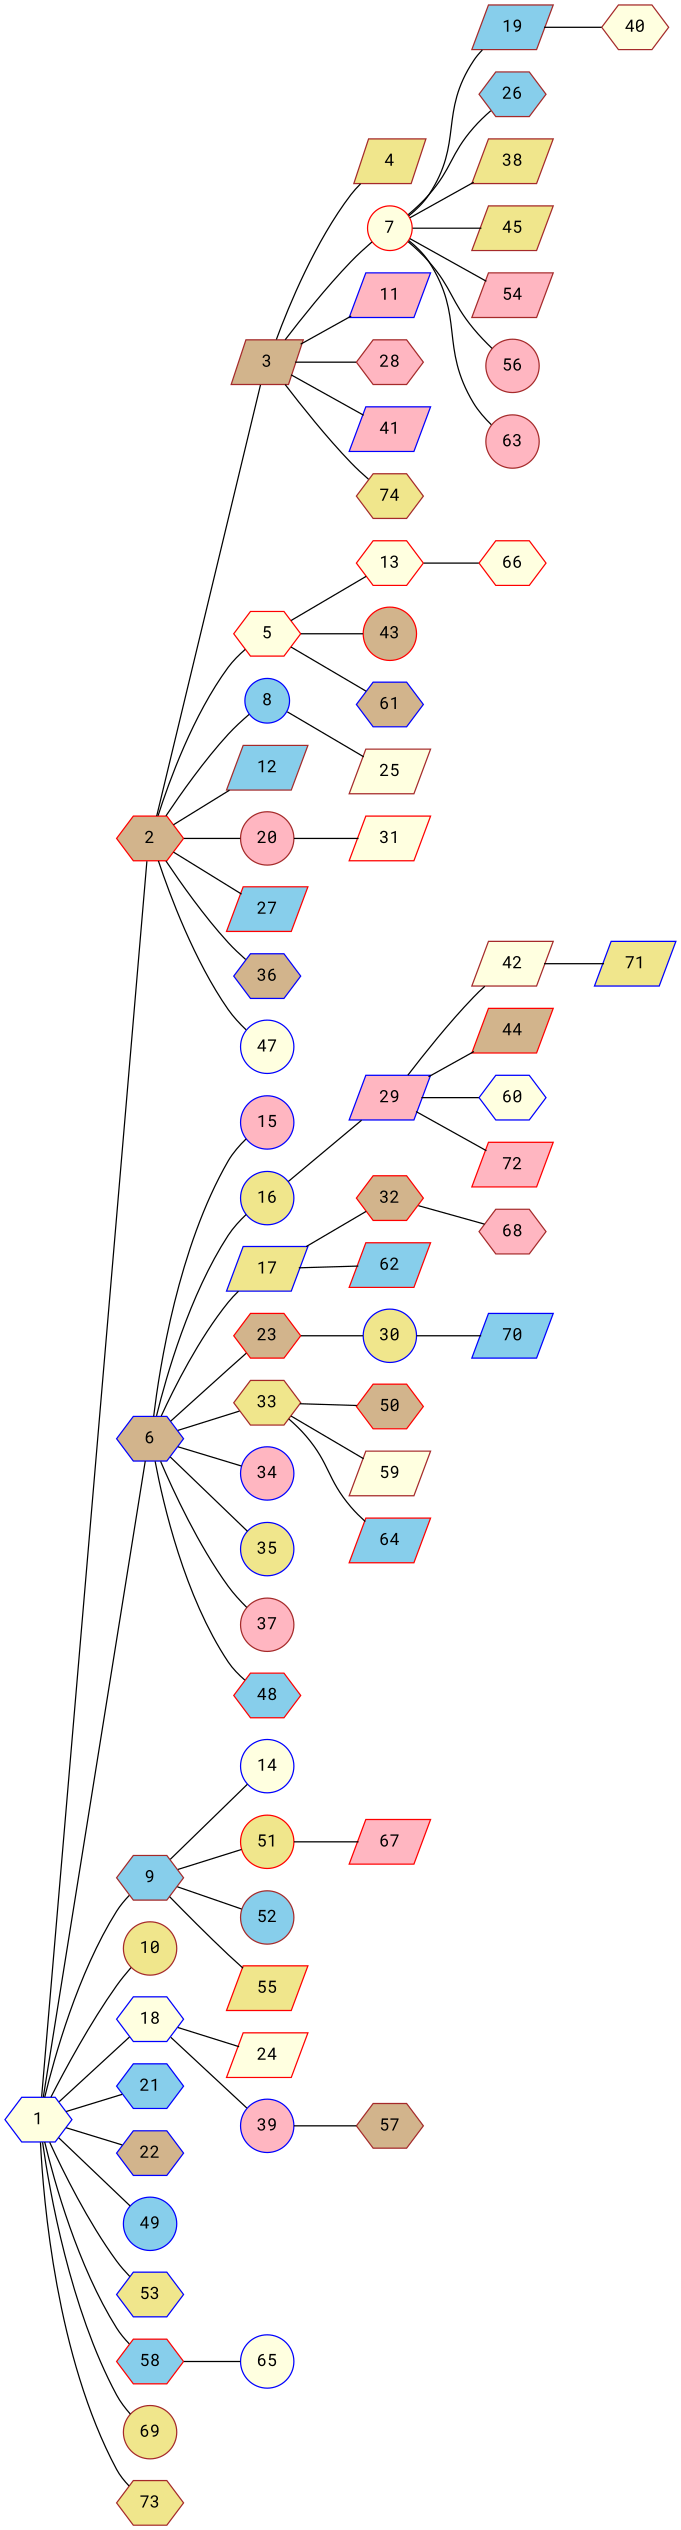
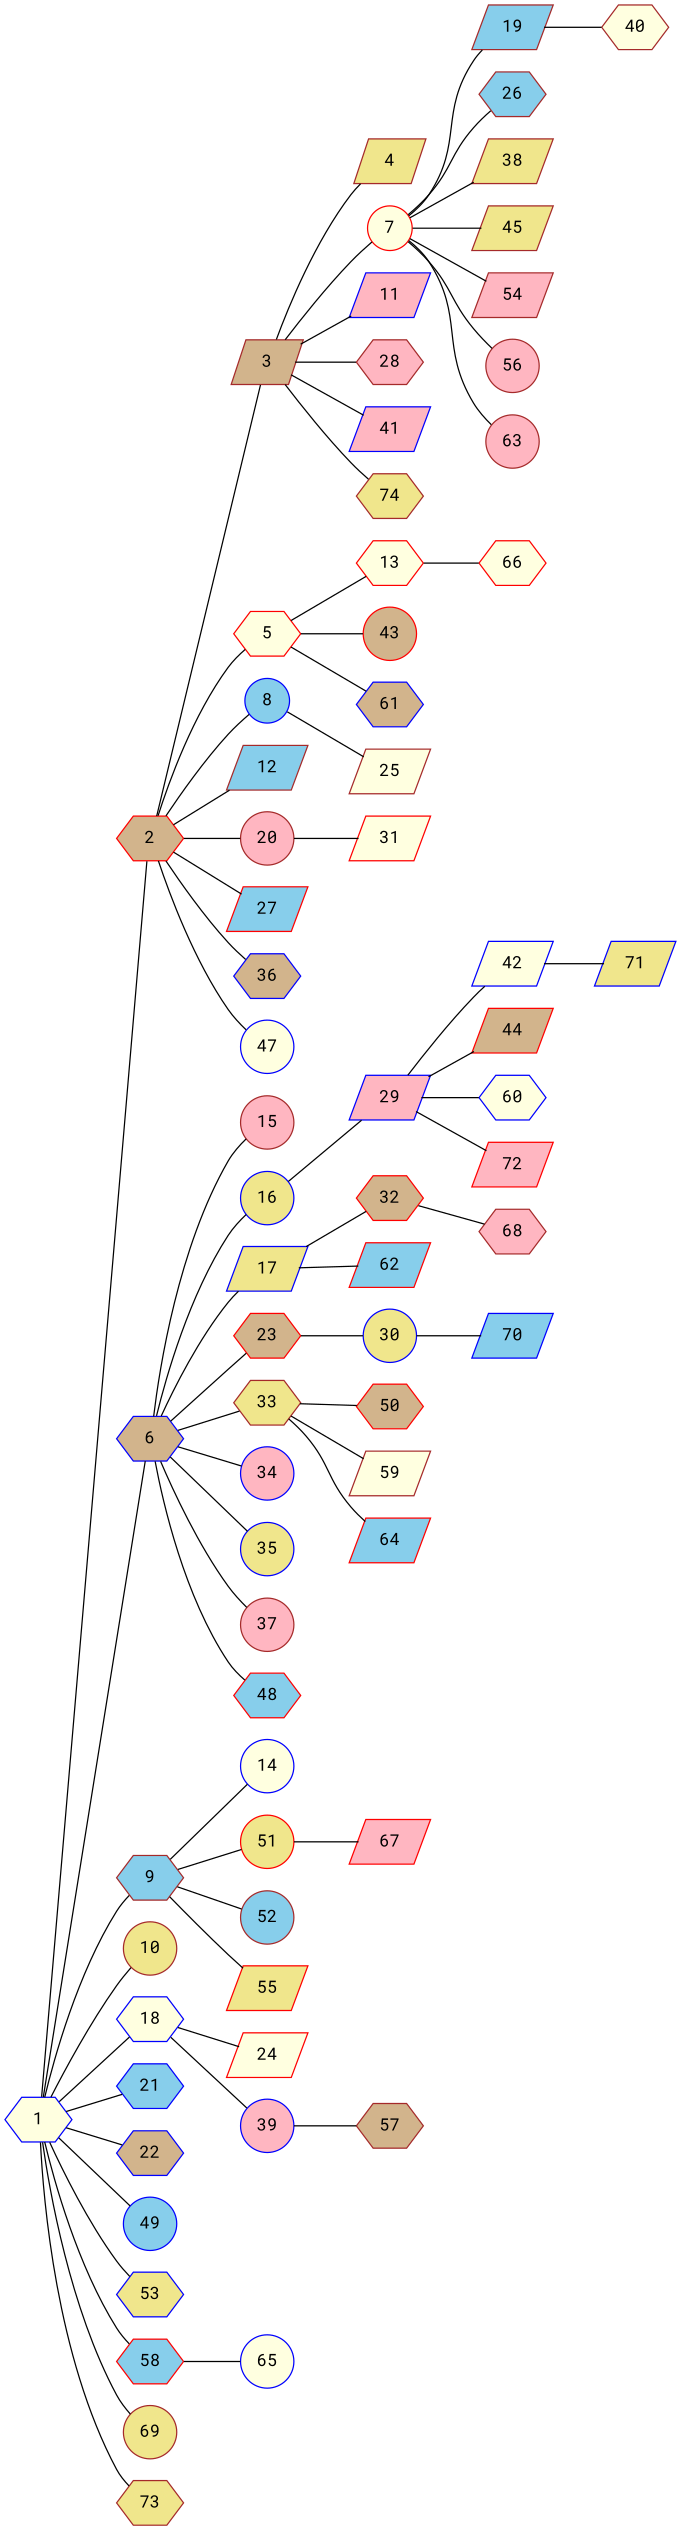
node "42": color brown -> blue
node "15": color blue -> brown
